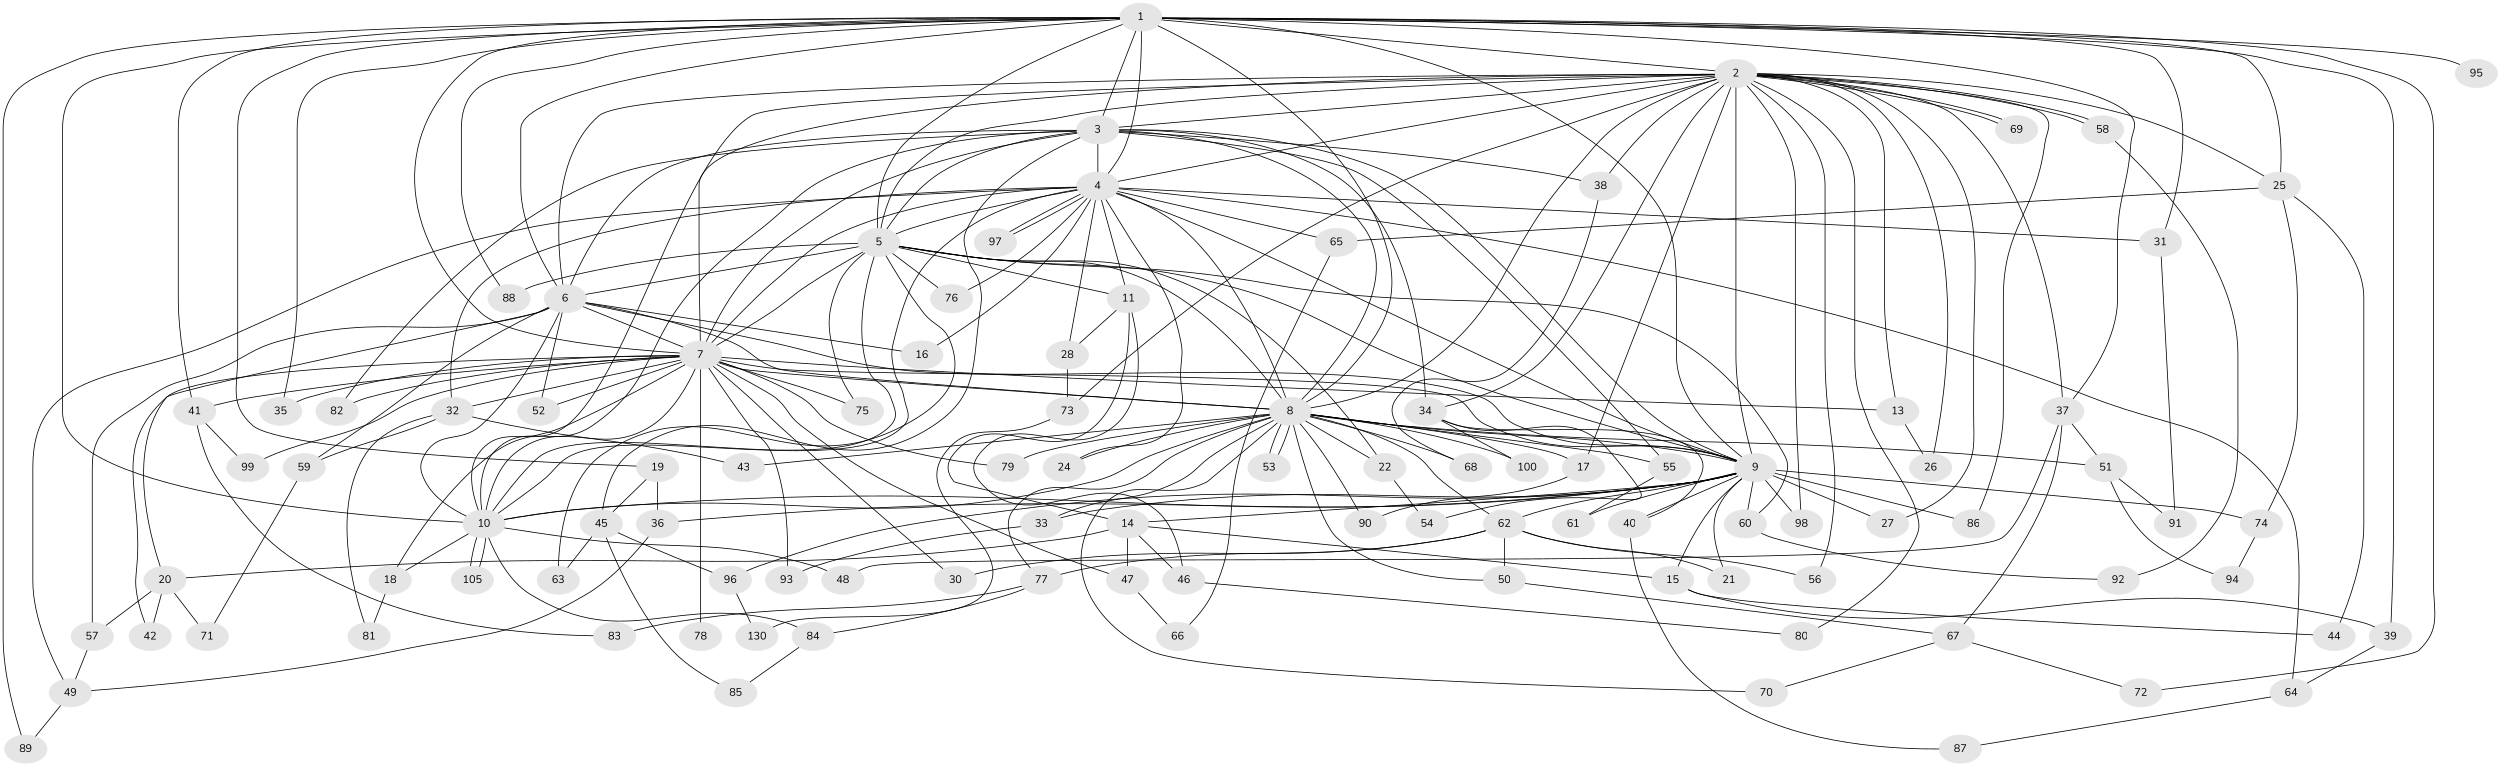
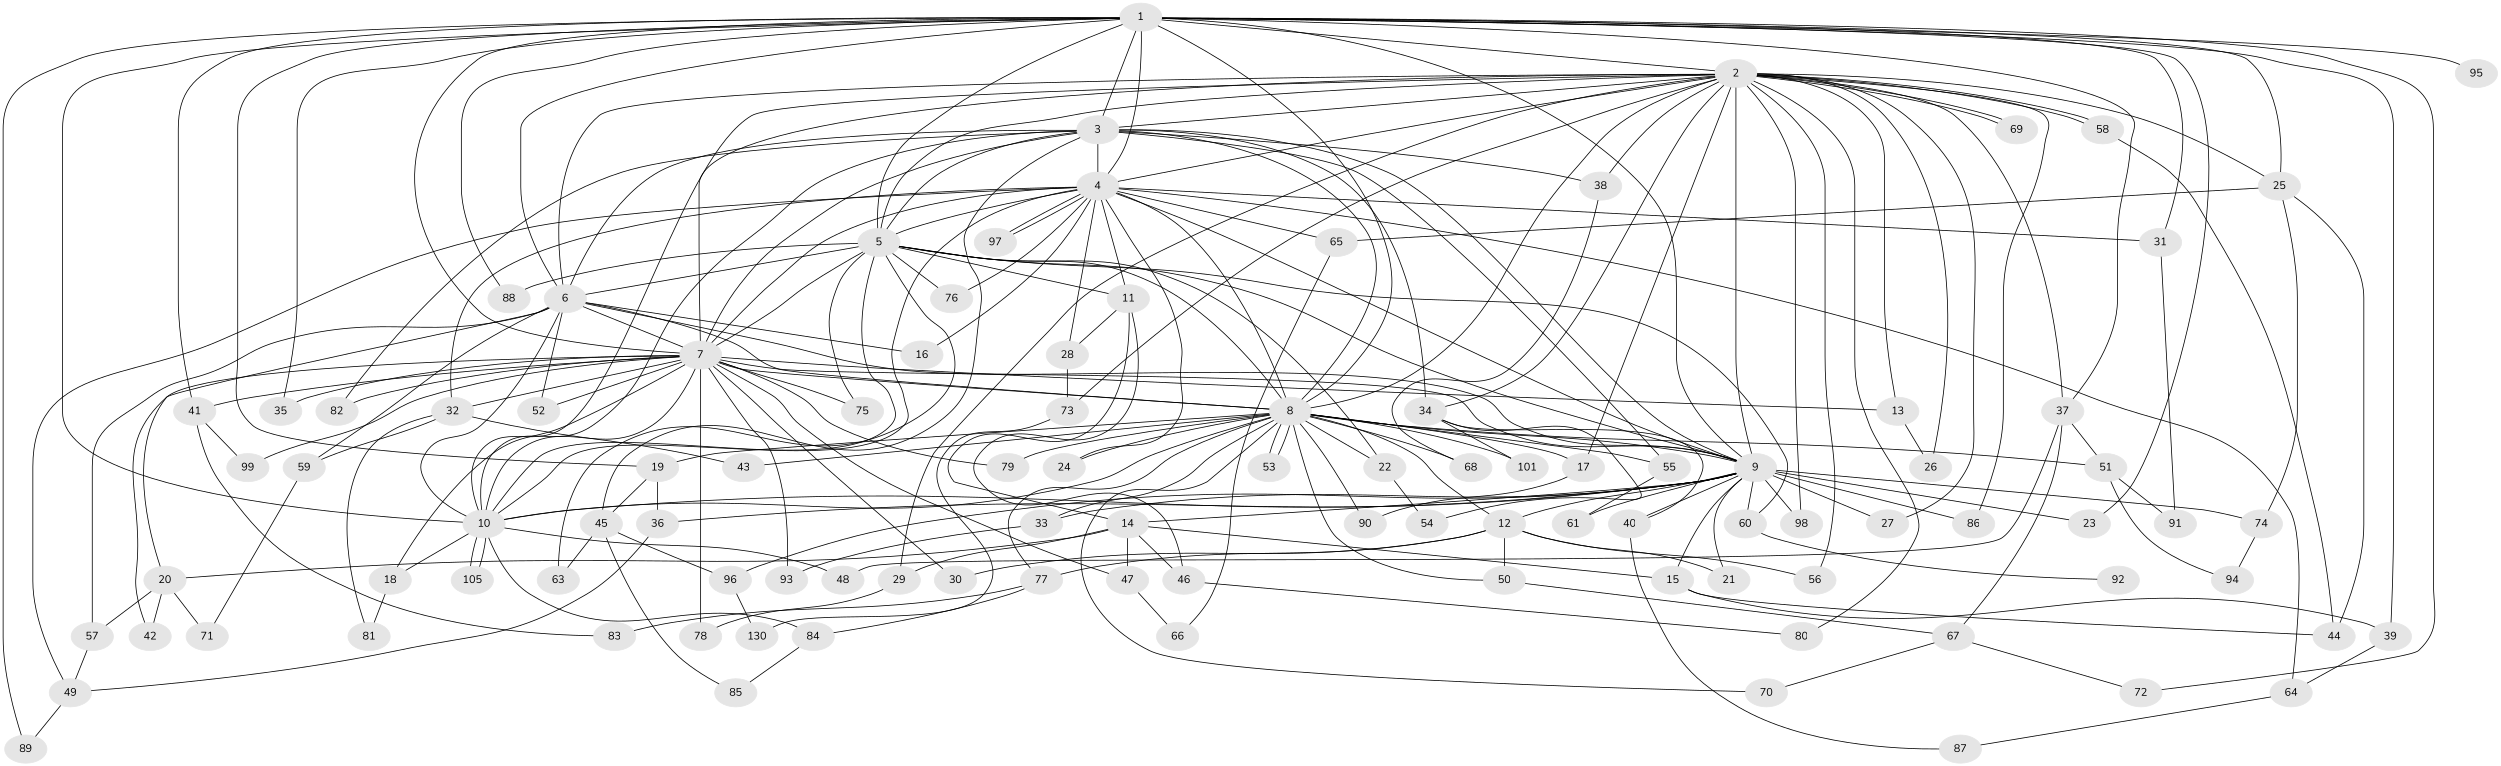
edge "58" -- "92": now "58" -- "44"
edge "8" -- "19": added
node "100": label "100" -> "101"
node "62": label "62" -> "12"
node "23": added
node "29": added
